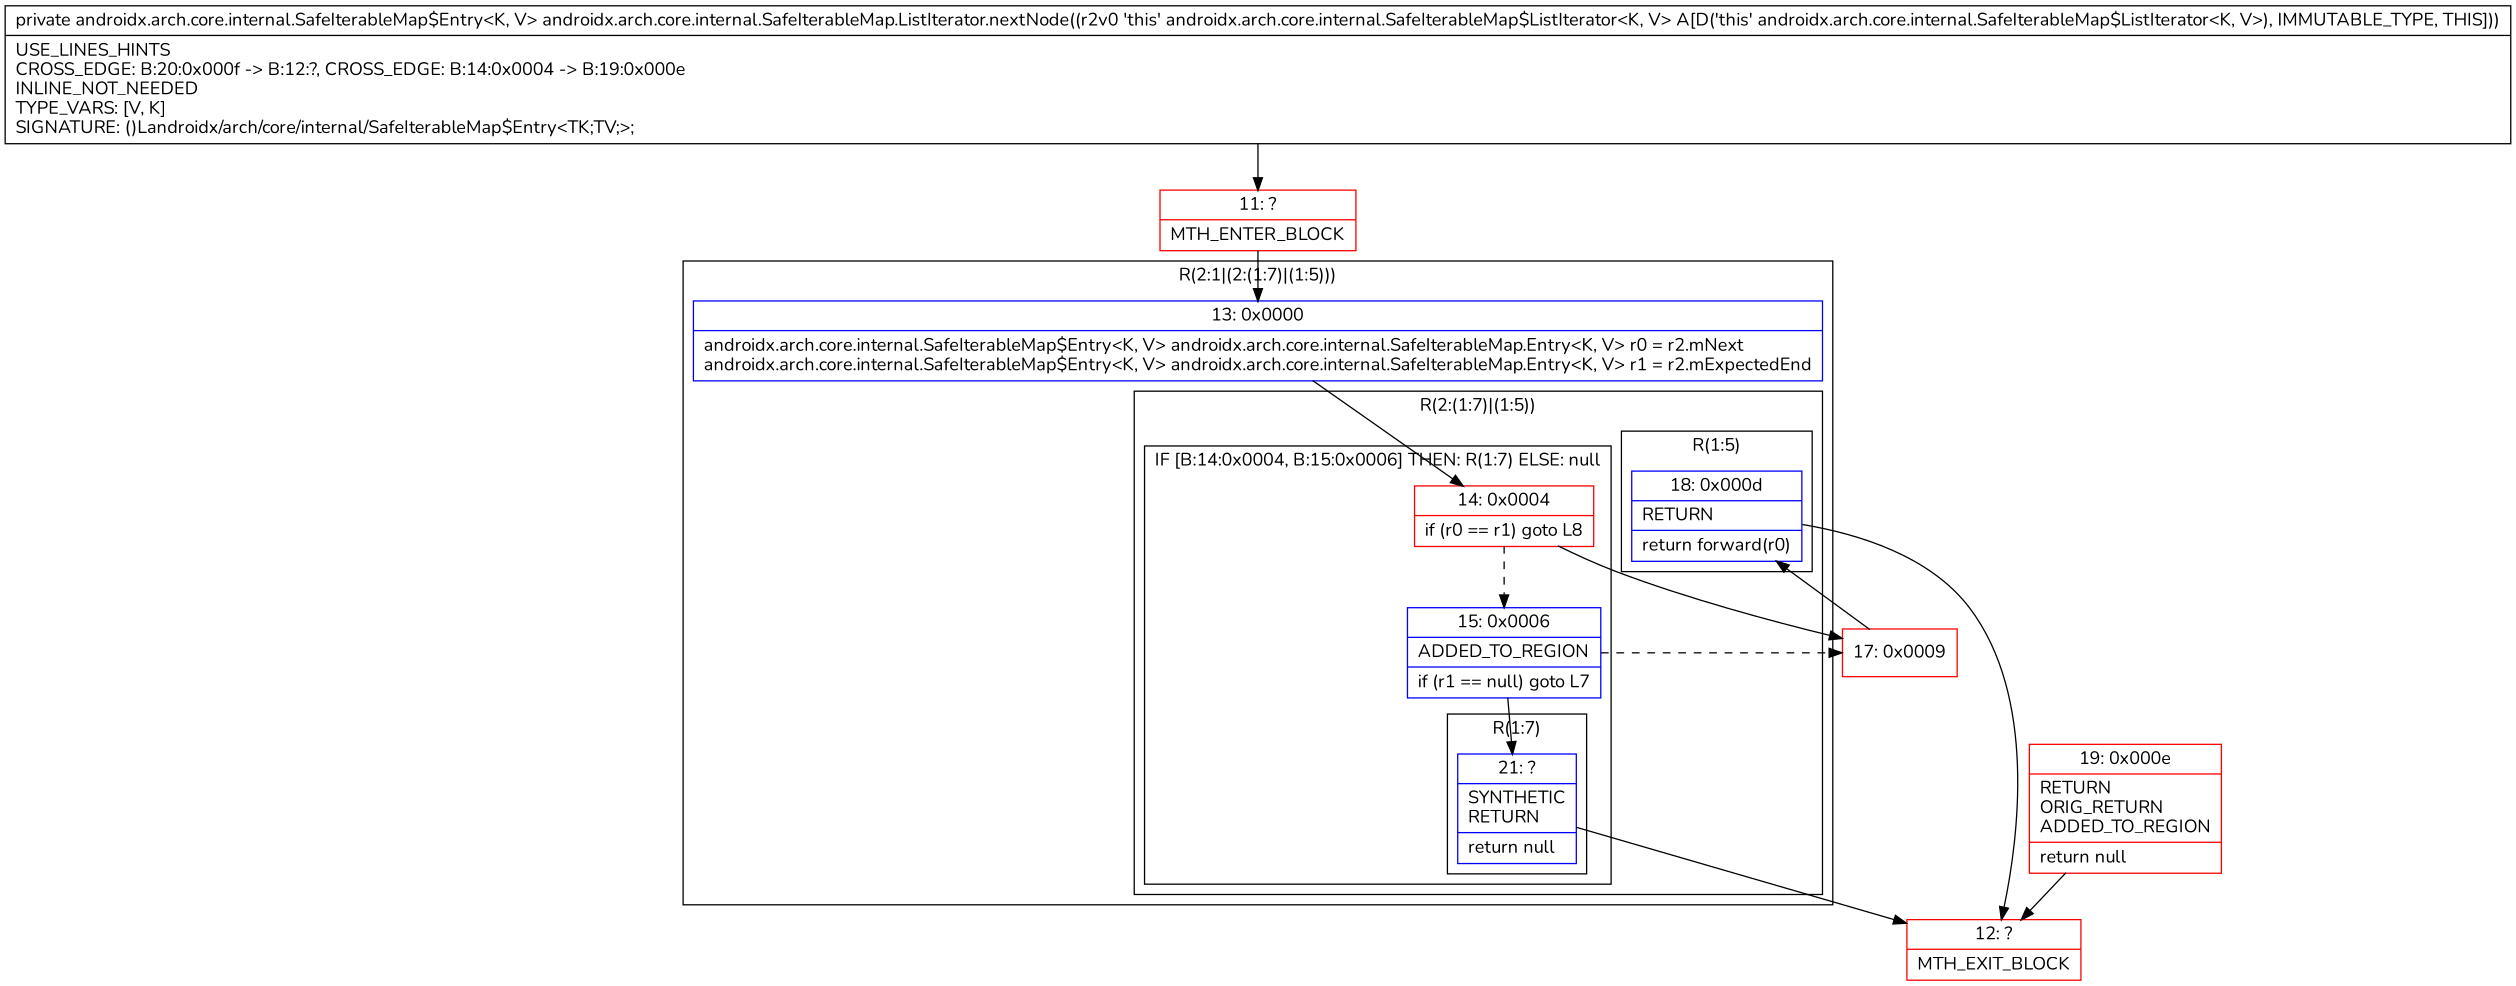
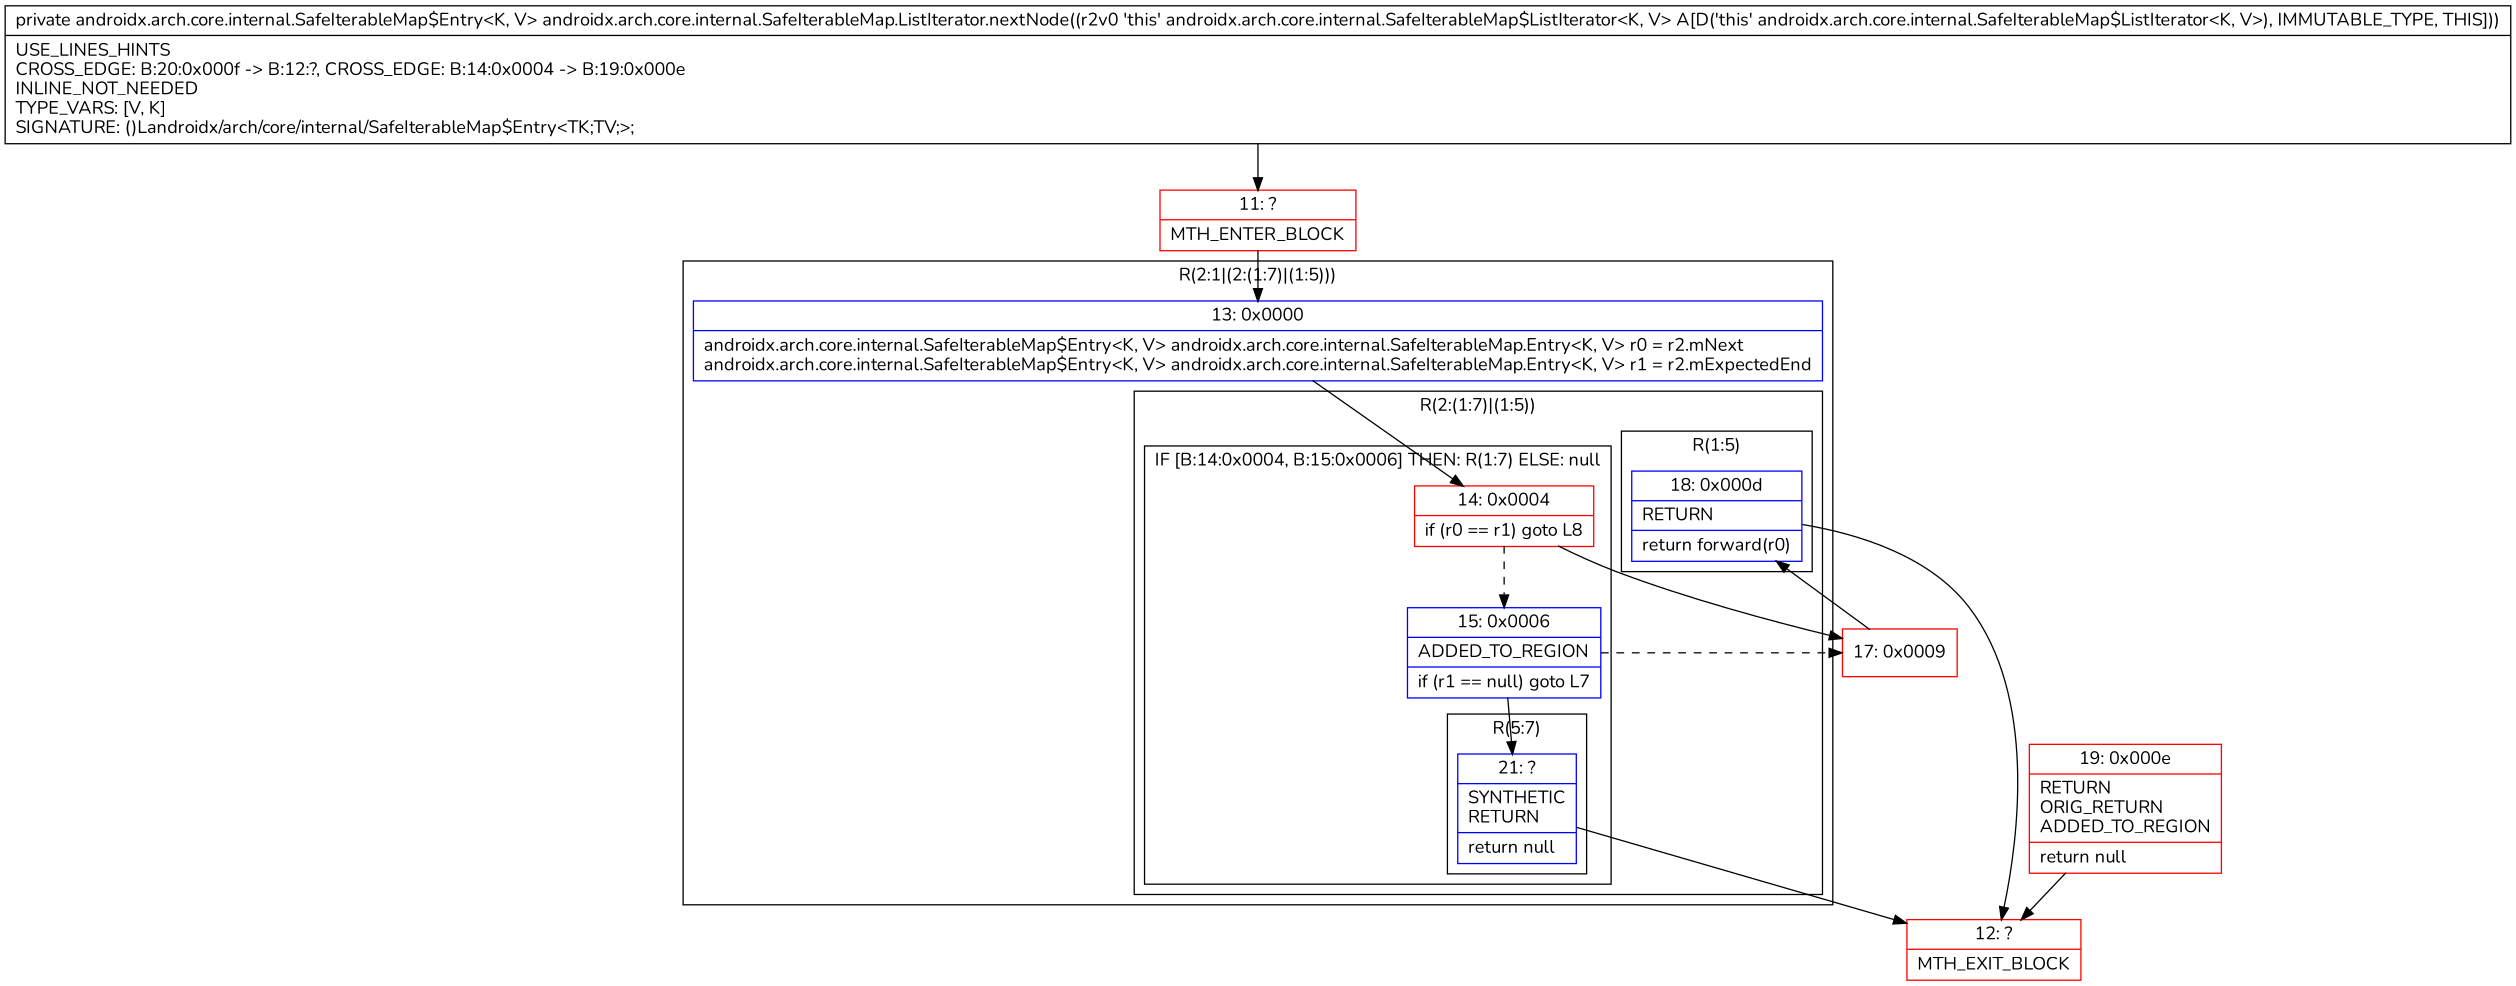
cluster "R(1:7)": label "R(1:7)" -> "R(5:7)"
